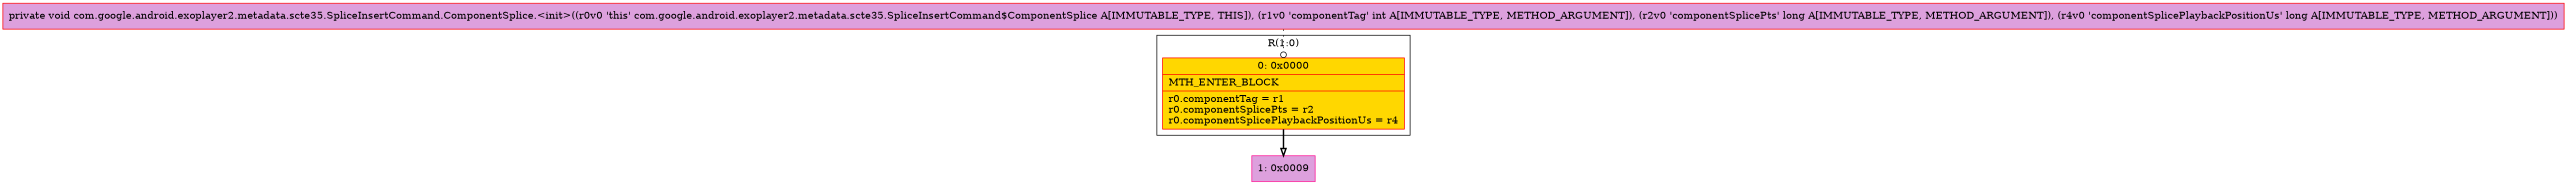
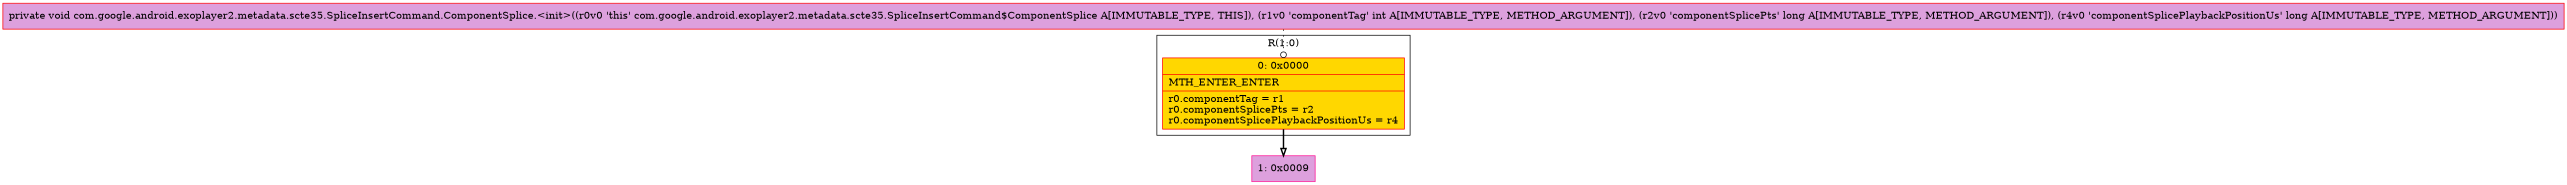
node "0: 0x0000": text "MTH_ENTER_BLOCK" -> "MTH_ENTER_ENTER"
